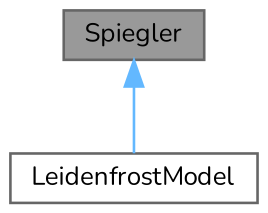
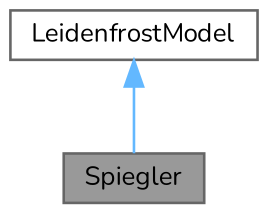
edge "LeidenfrostModel" -> "Spiegler": reversed
